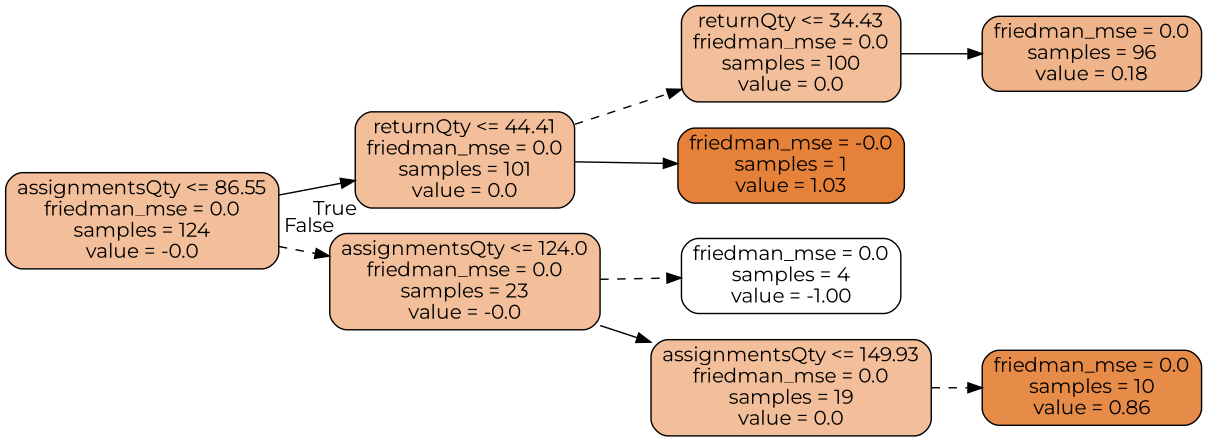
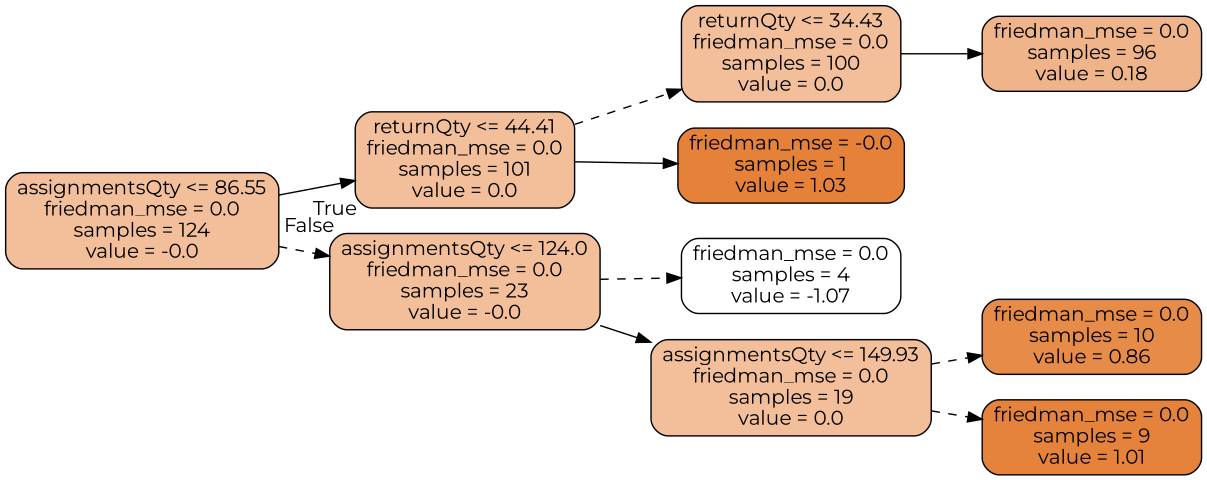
node "friedman_mse = 0.0 samples = 4 value = -1.00": label "friedman_mse = 0.0 samples = 4 value = -1.00" -> "friedman_mse = 0.0 samples = 4 value = -1.07"
node "friedman_mse = 0.0 samples = 9 value = 1.01": added
